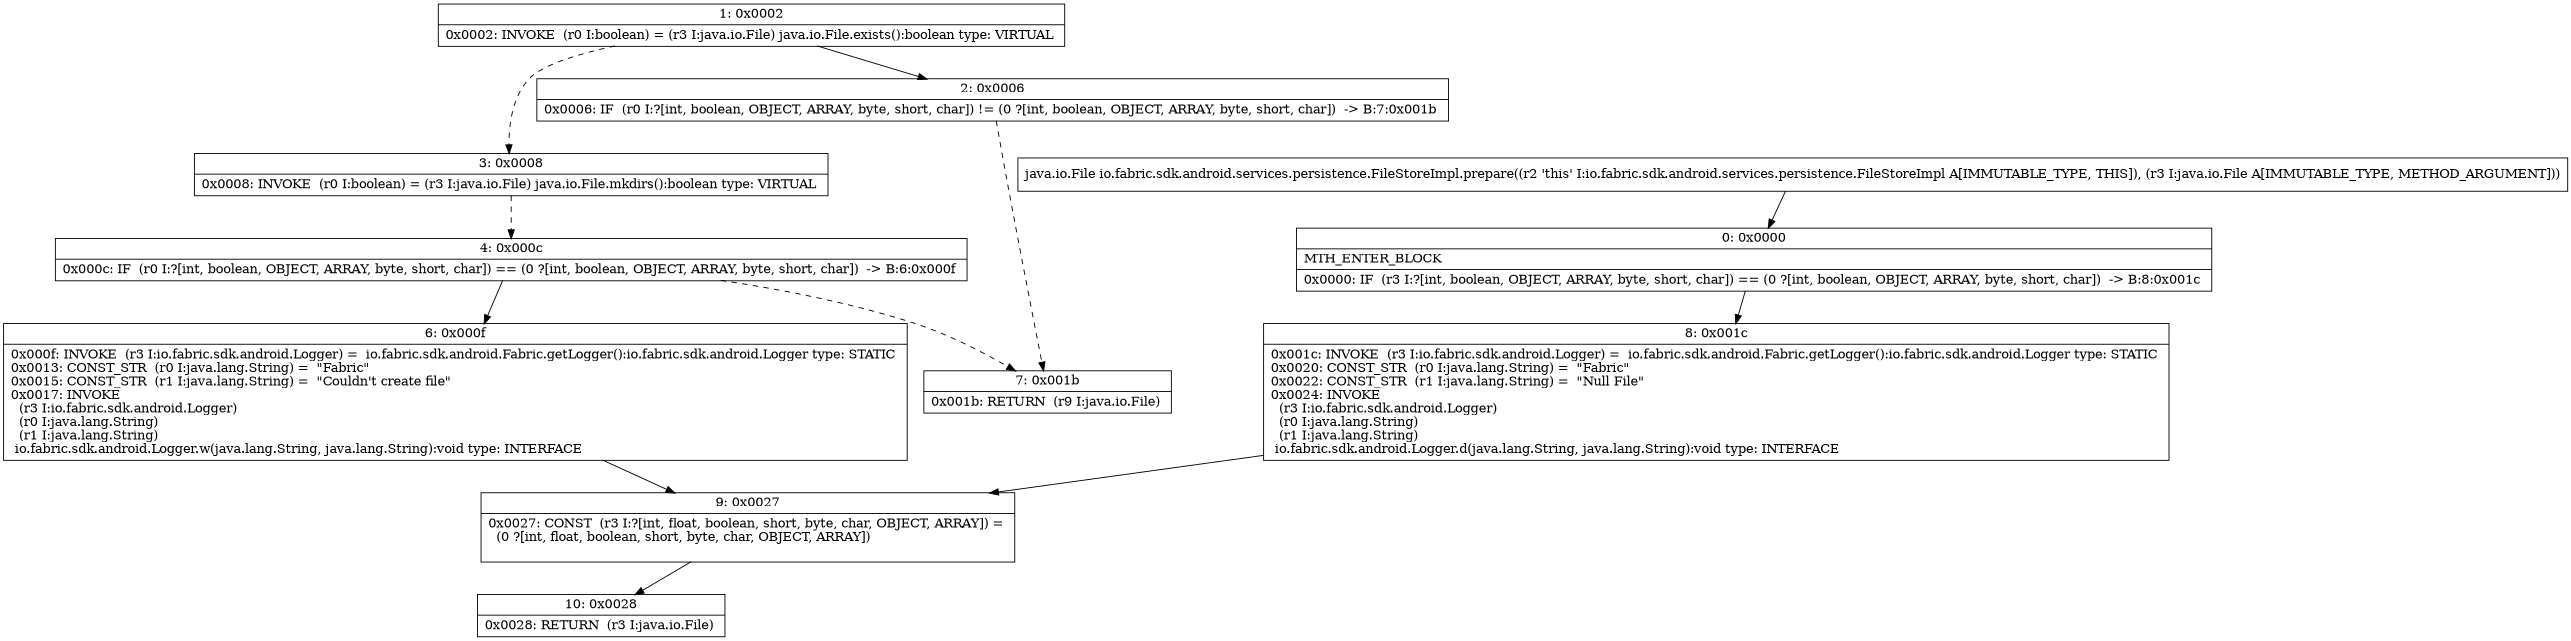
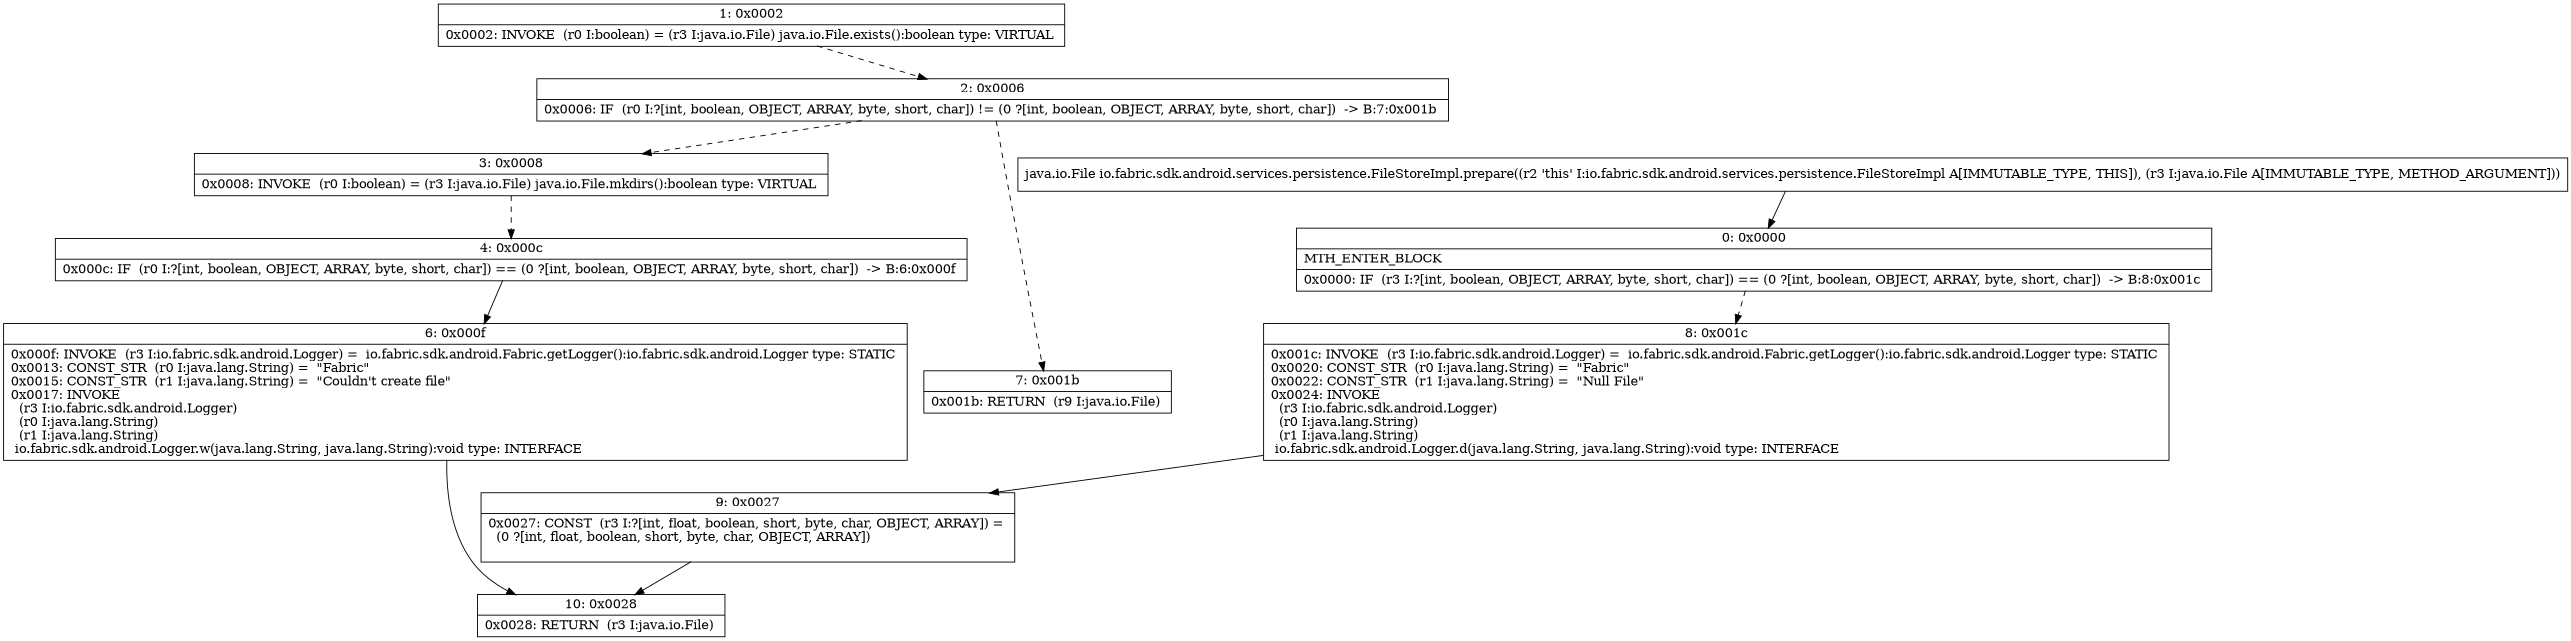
edge "1: 0x0002" -> "2: 0x0006": style solid -> dashed
edge "1: 0x0002" -> "3: 0x0008": now "2: 0x0006" -> "3: 0x0008"
edge "0: 0x0000" -> "8: 0x001c": style solid -> dashed
edge "4: 0x000c" -> "7: 0x001b": removed
edge "6: 0x000f" -> "9: 0x0027": now "6: 0x000f" -> "10: 0x0028"
